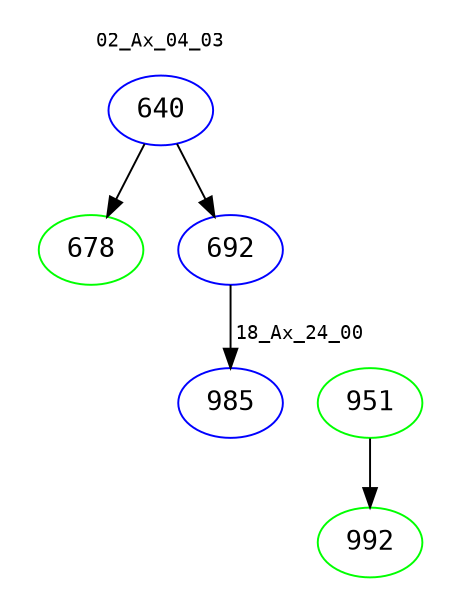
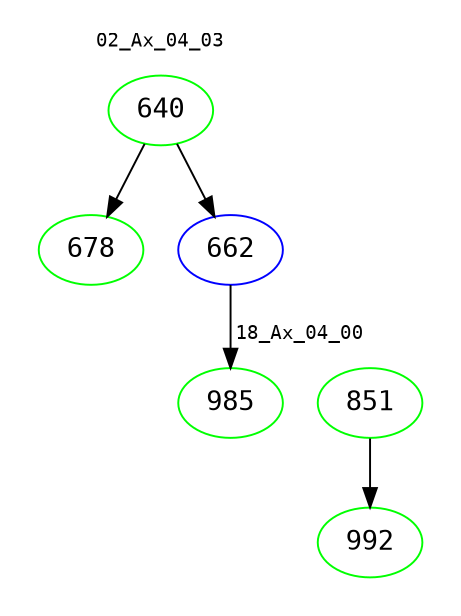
node "640": color blue -> green
node "692": label "692" -> "662"
cluster "18_Ax_24_00": label "18_Ax_24_00" -> "18_Ax_04_00"
node "985": color blue -> green
node "951": label "951" -> "851"
